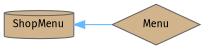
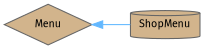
edge "Menu" -> "ShopMenu": reversed
